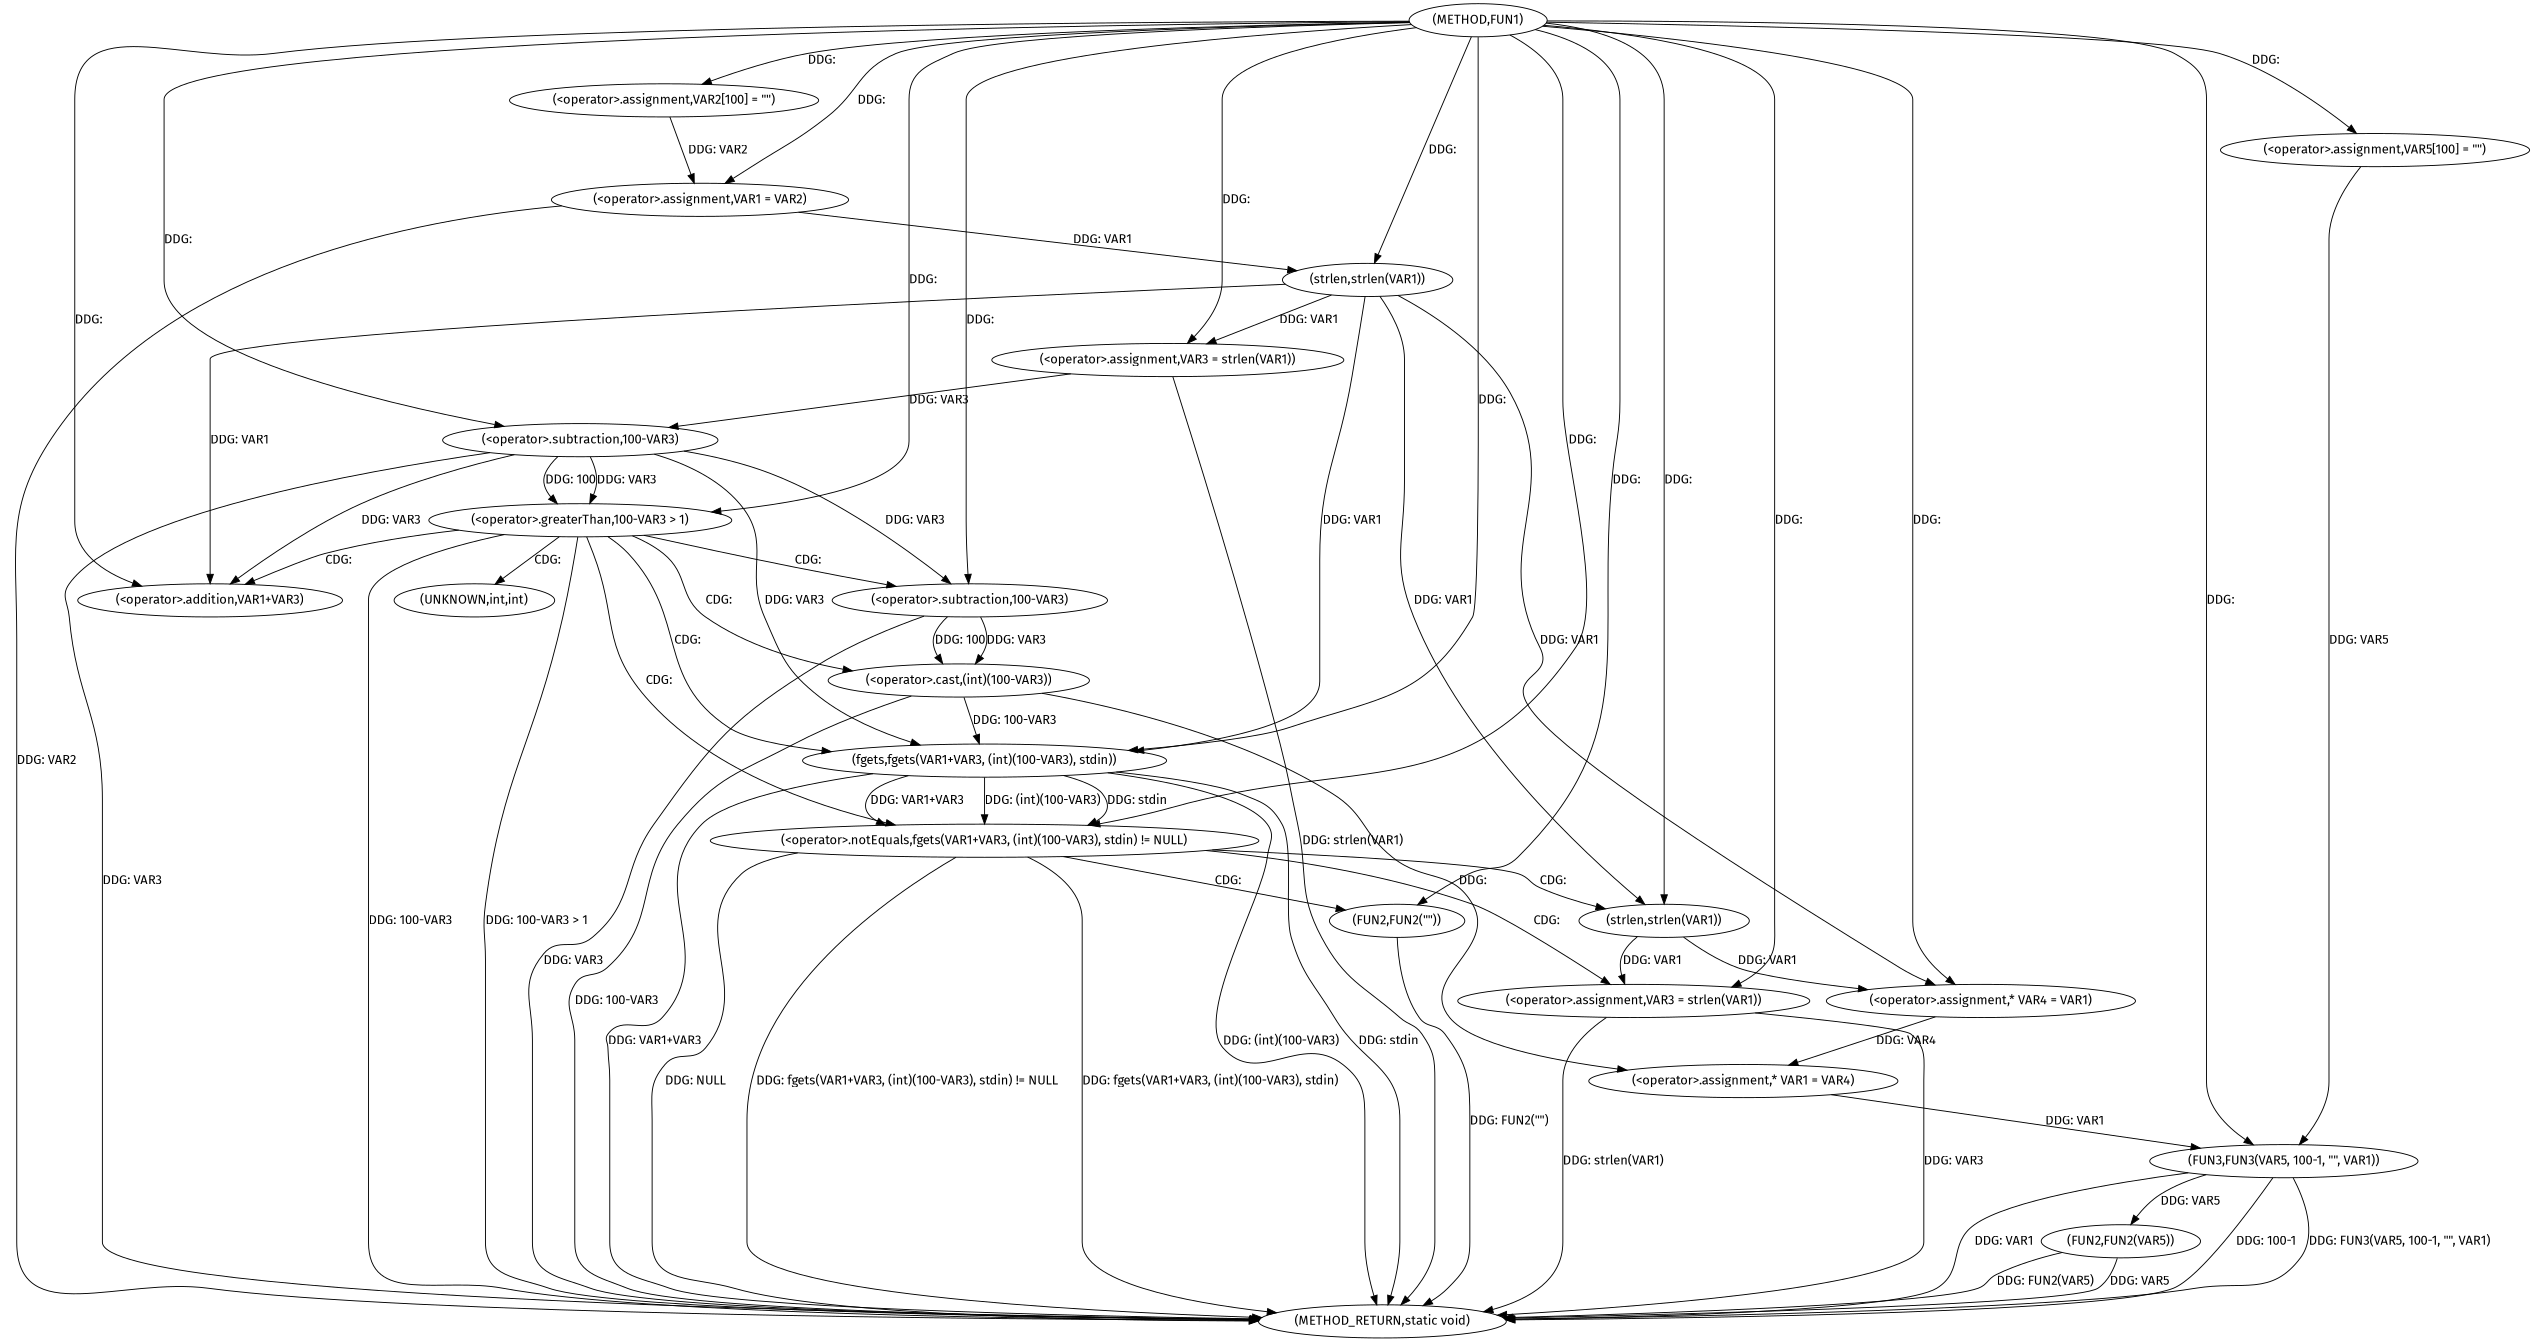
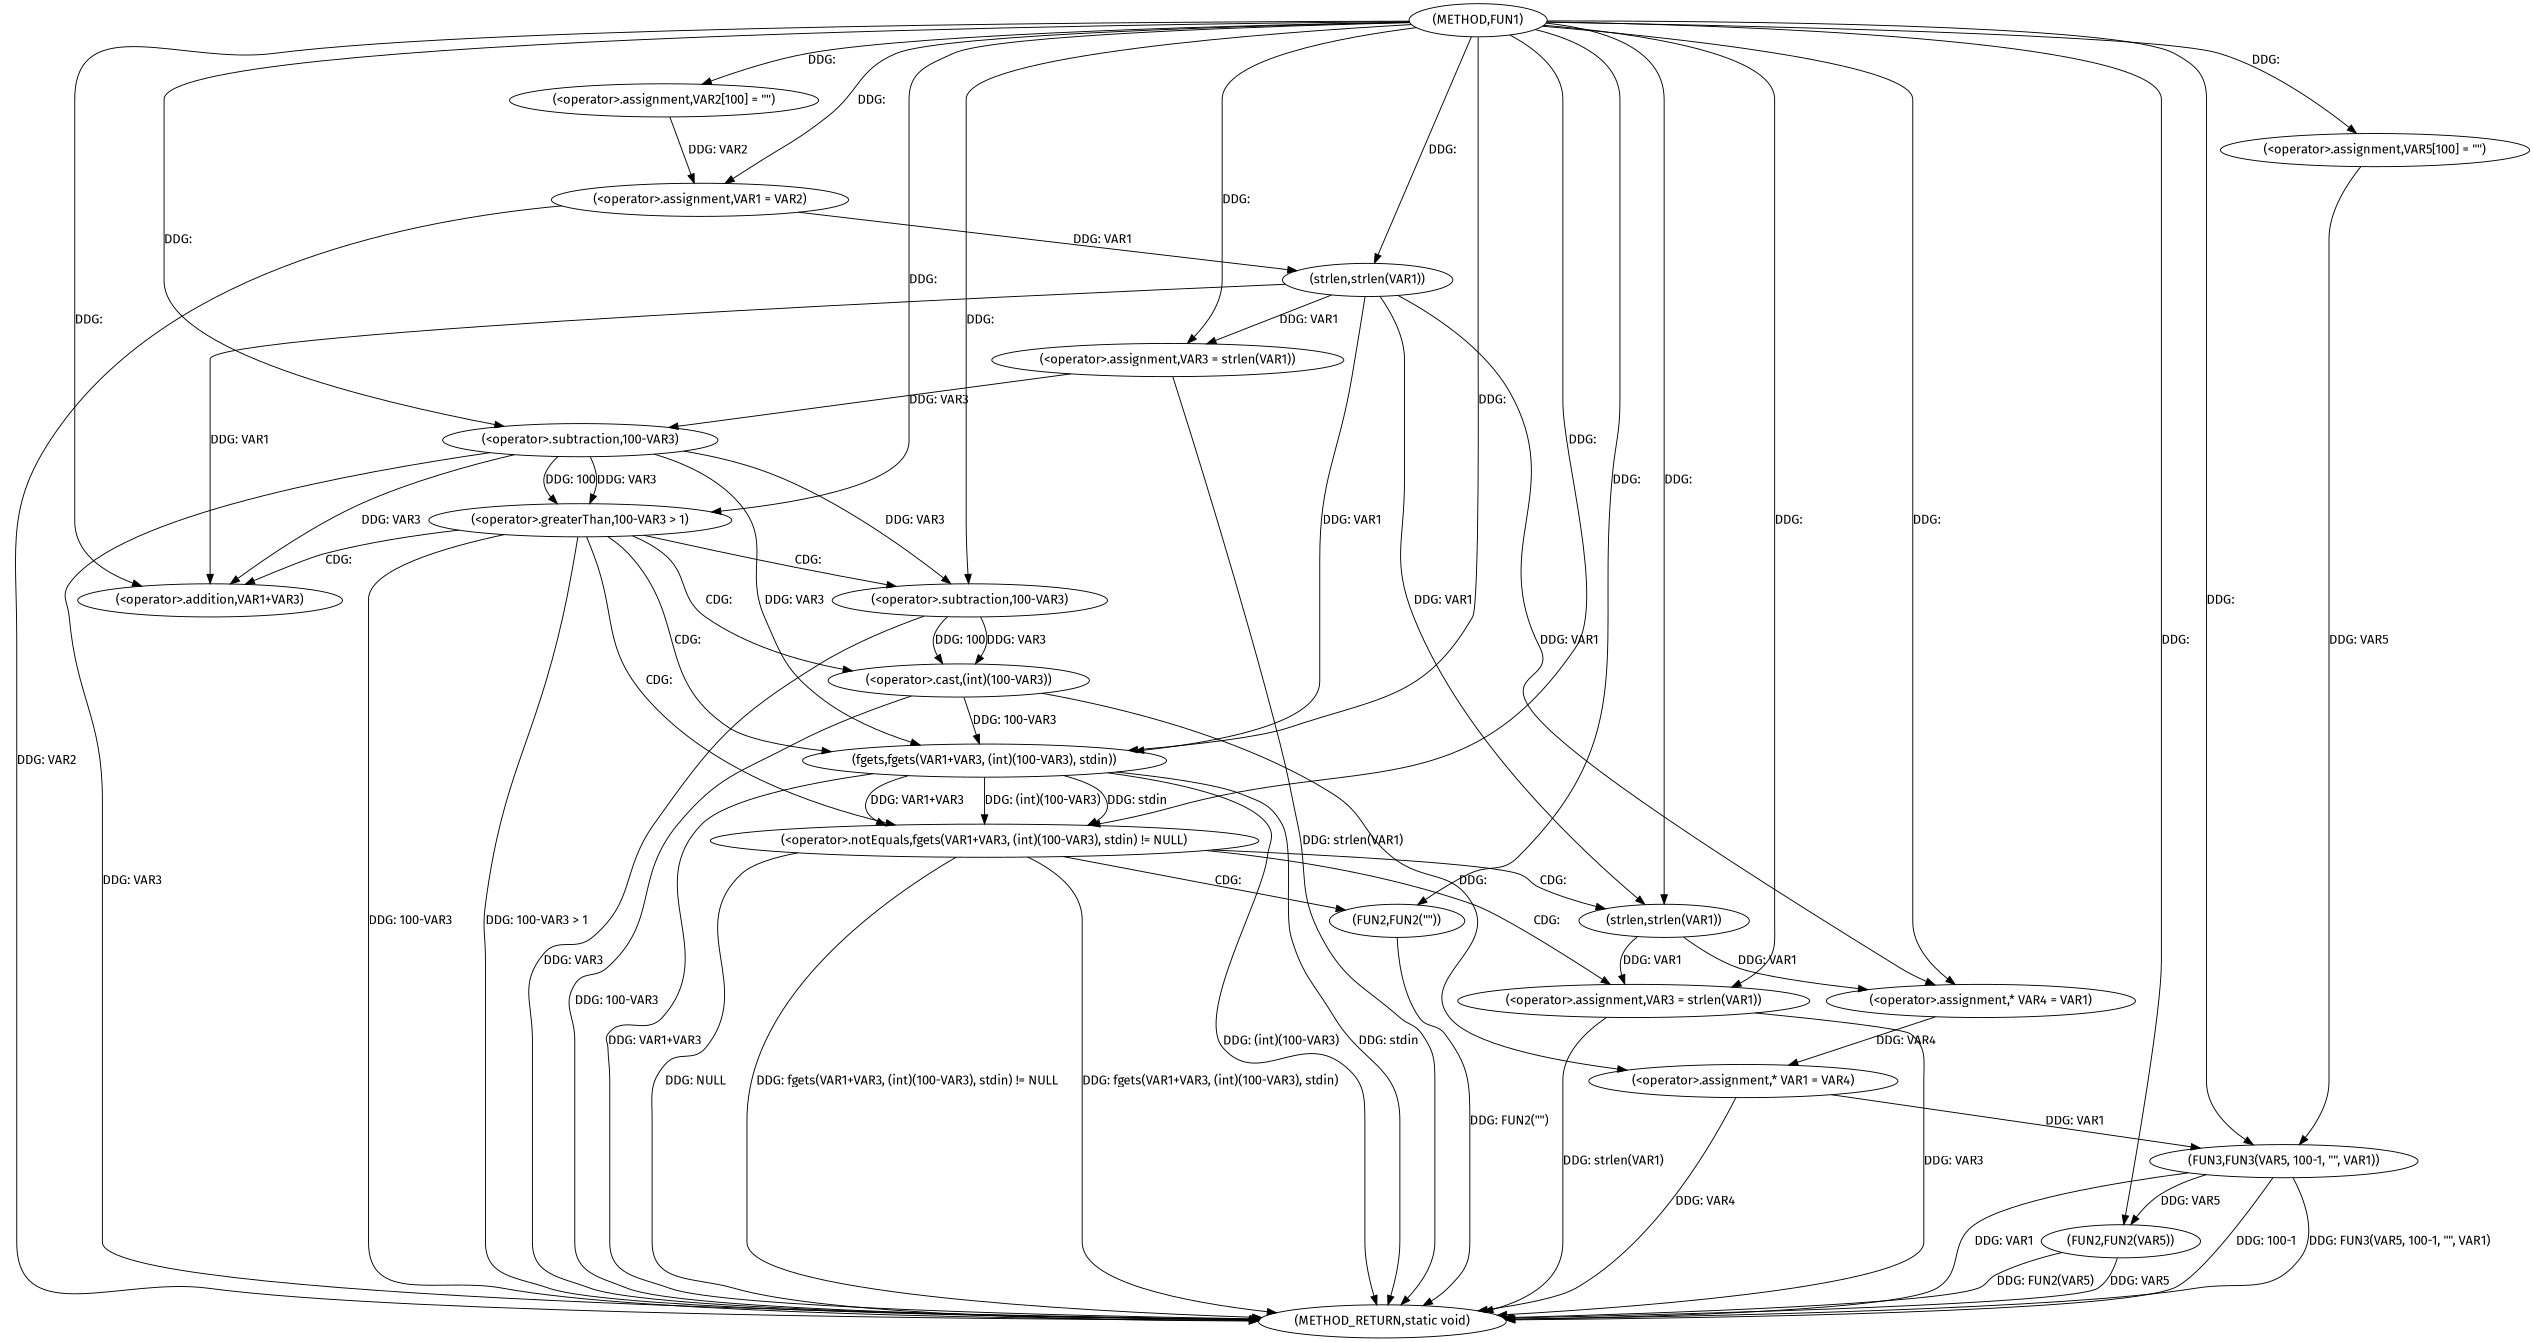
edge "(METHOD,FUN1)" -> "(FUN2,FUN2(VAR5))": added, label "DDG:"
node "(UNKNOWN,int,int)": removed
edge "(<operator>.assignment,* VAR1 = VAR4)" -> "(METHOD_RETURN,static void)": added, label "DDG: VAR4"
